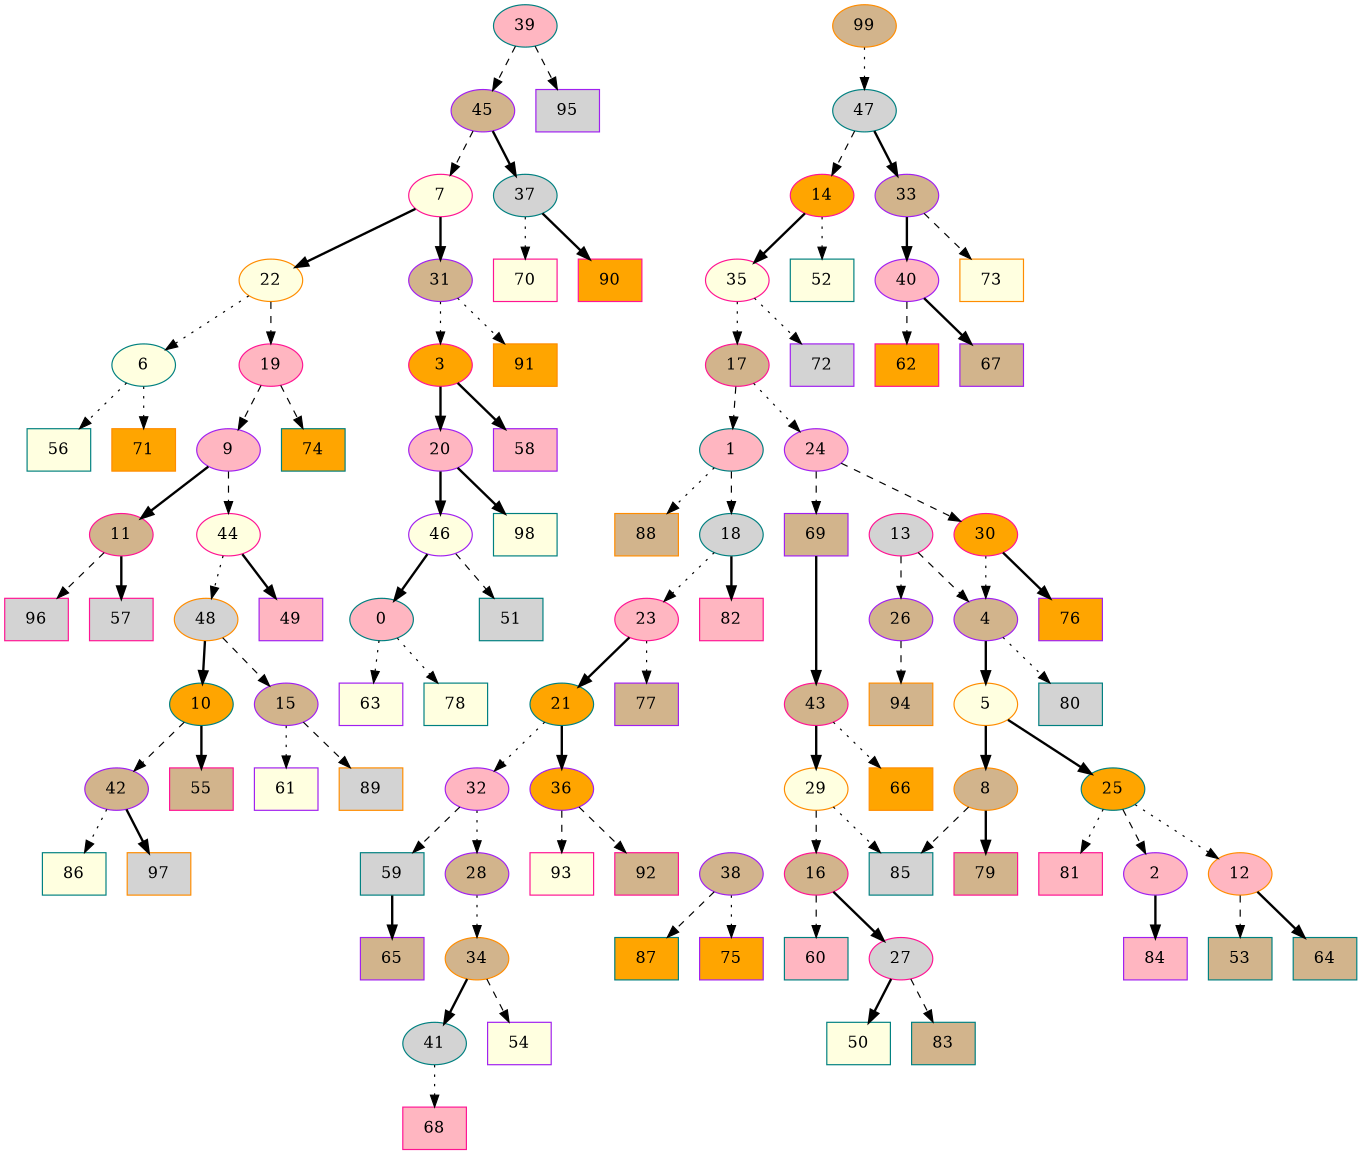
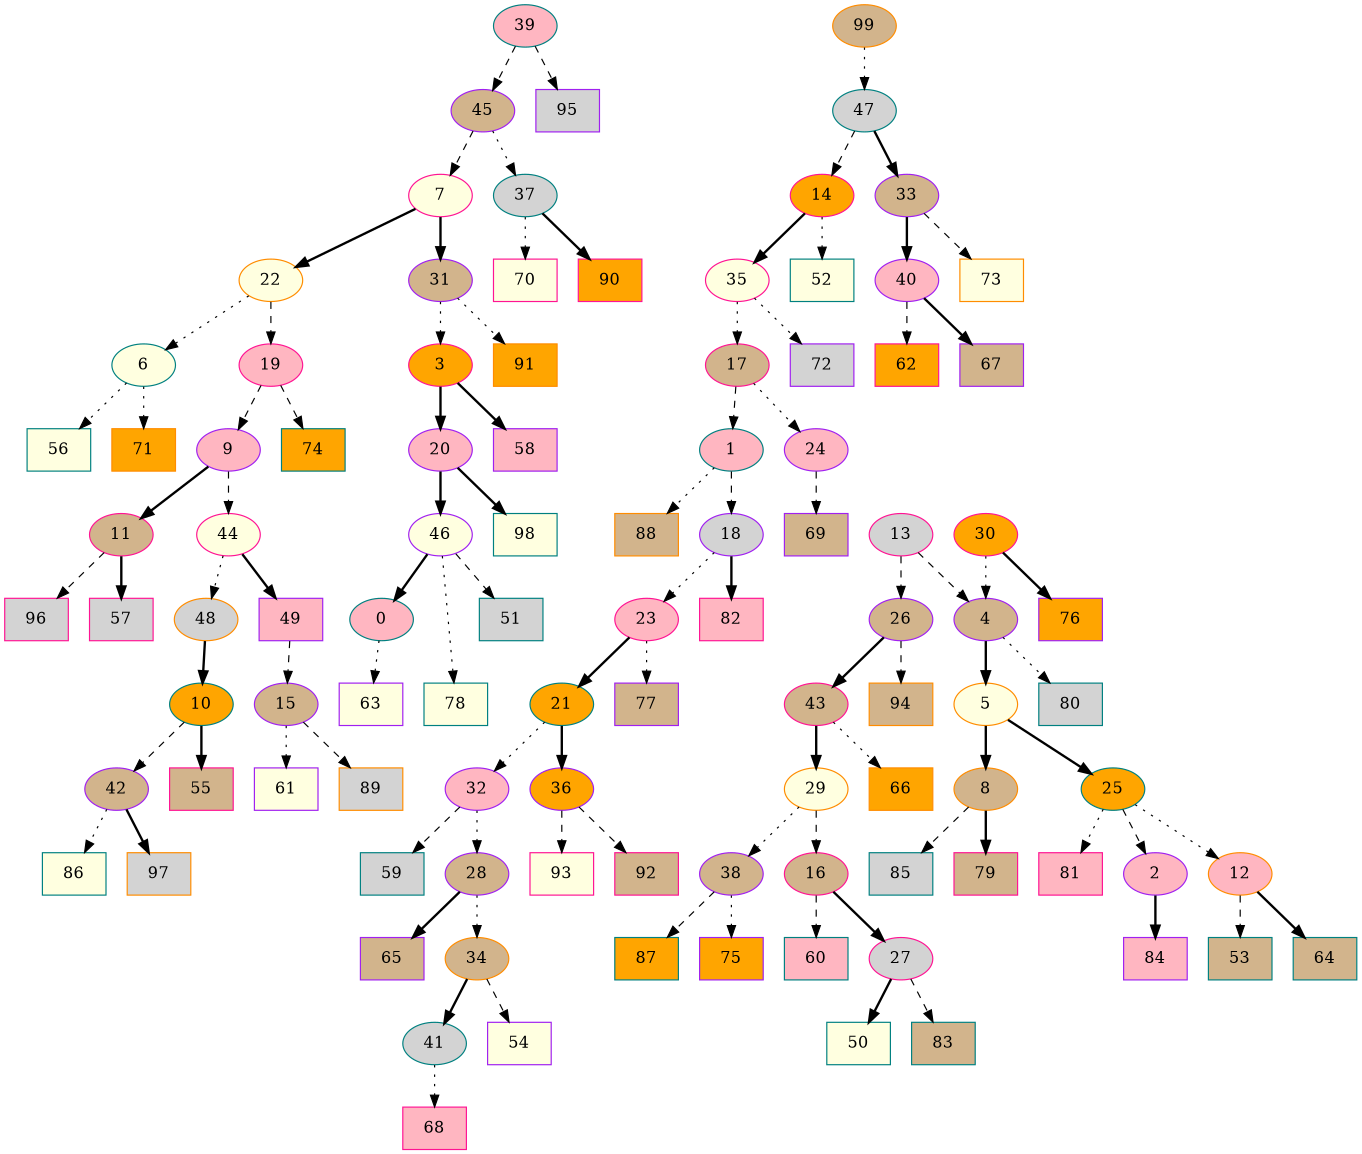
edge "45" -> "37": style bold -> dotted
edge "24" -> "30": removed
node "18": color teal -> purple
edge "69" -> "43": now "26" -> "43"
edge "0" -> "78": now "46" -> "78"
edge "48" -> "15": now "49" -> "15"
edge "29" -> "85": now "29" -> "38"
edge "59" -> "65": now "28" -> "65"
